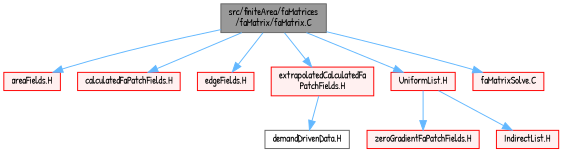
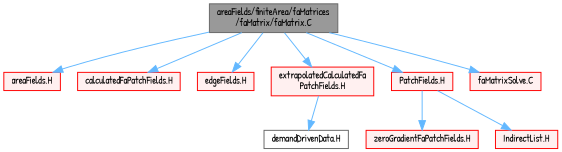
node "src/finiteArea/faMatrices /faMatrix/faMatrix.C": label "src/finiteArea/faMatrices /faMatrix/faMatrix.C" -> "areaFields/finiteArea/faMatrices /faMatrix/faMatrix.C"
node "UniformList.H": label "UniformList.H" -> "PatchFields.H"
